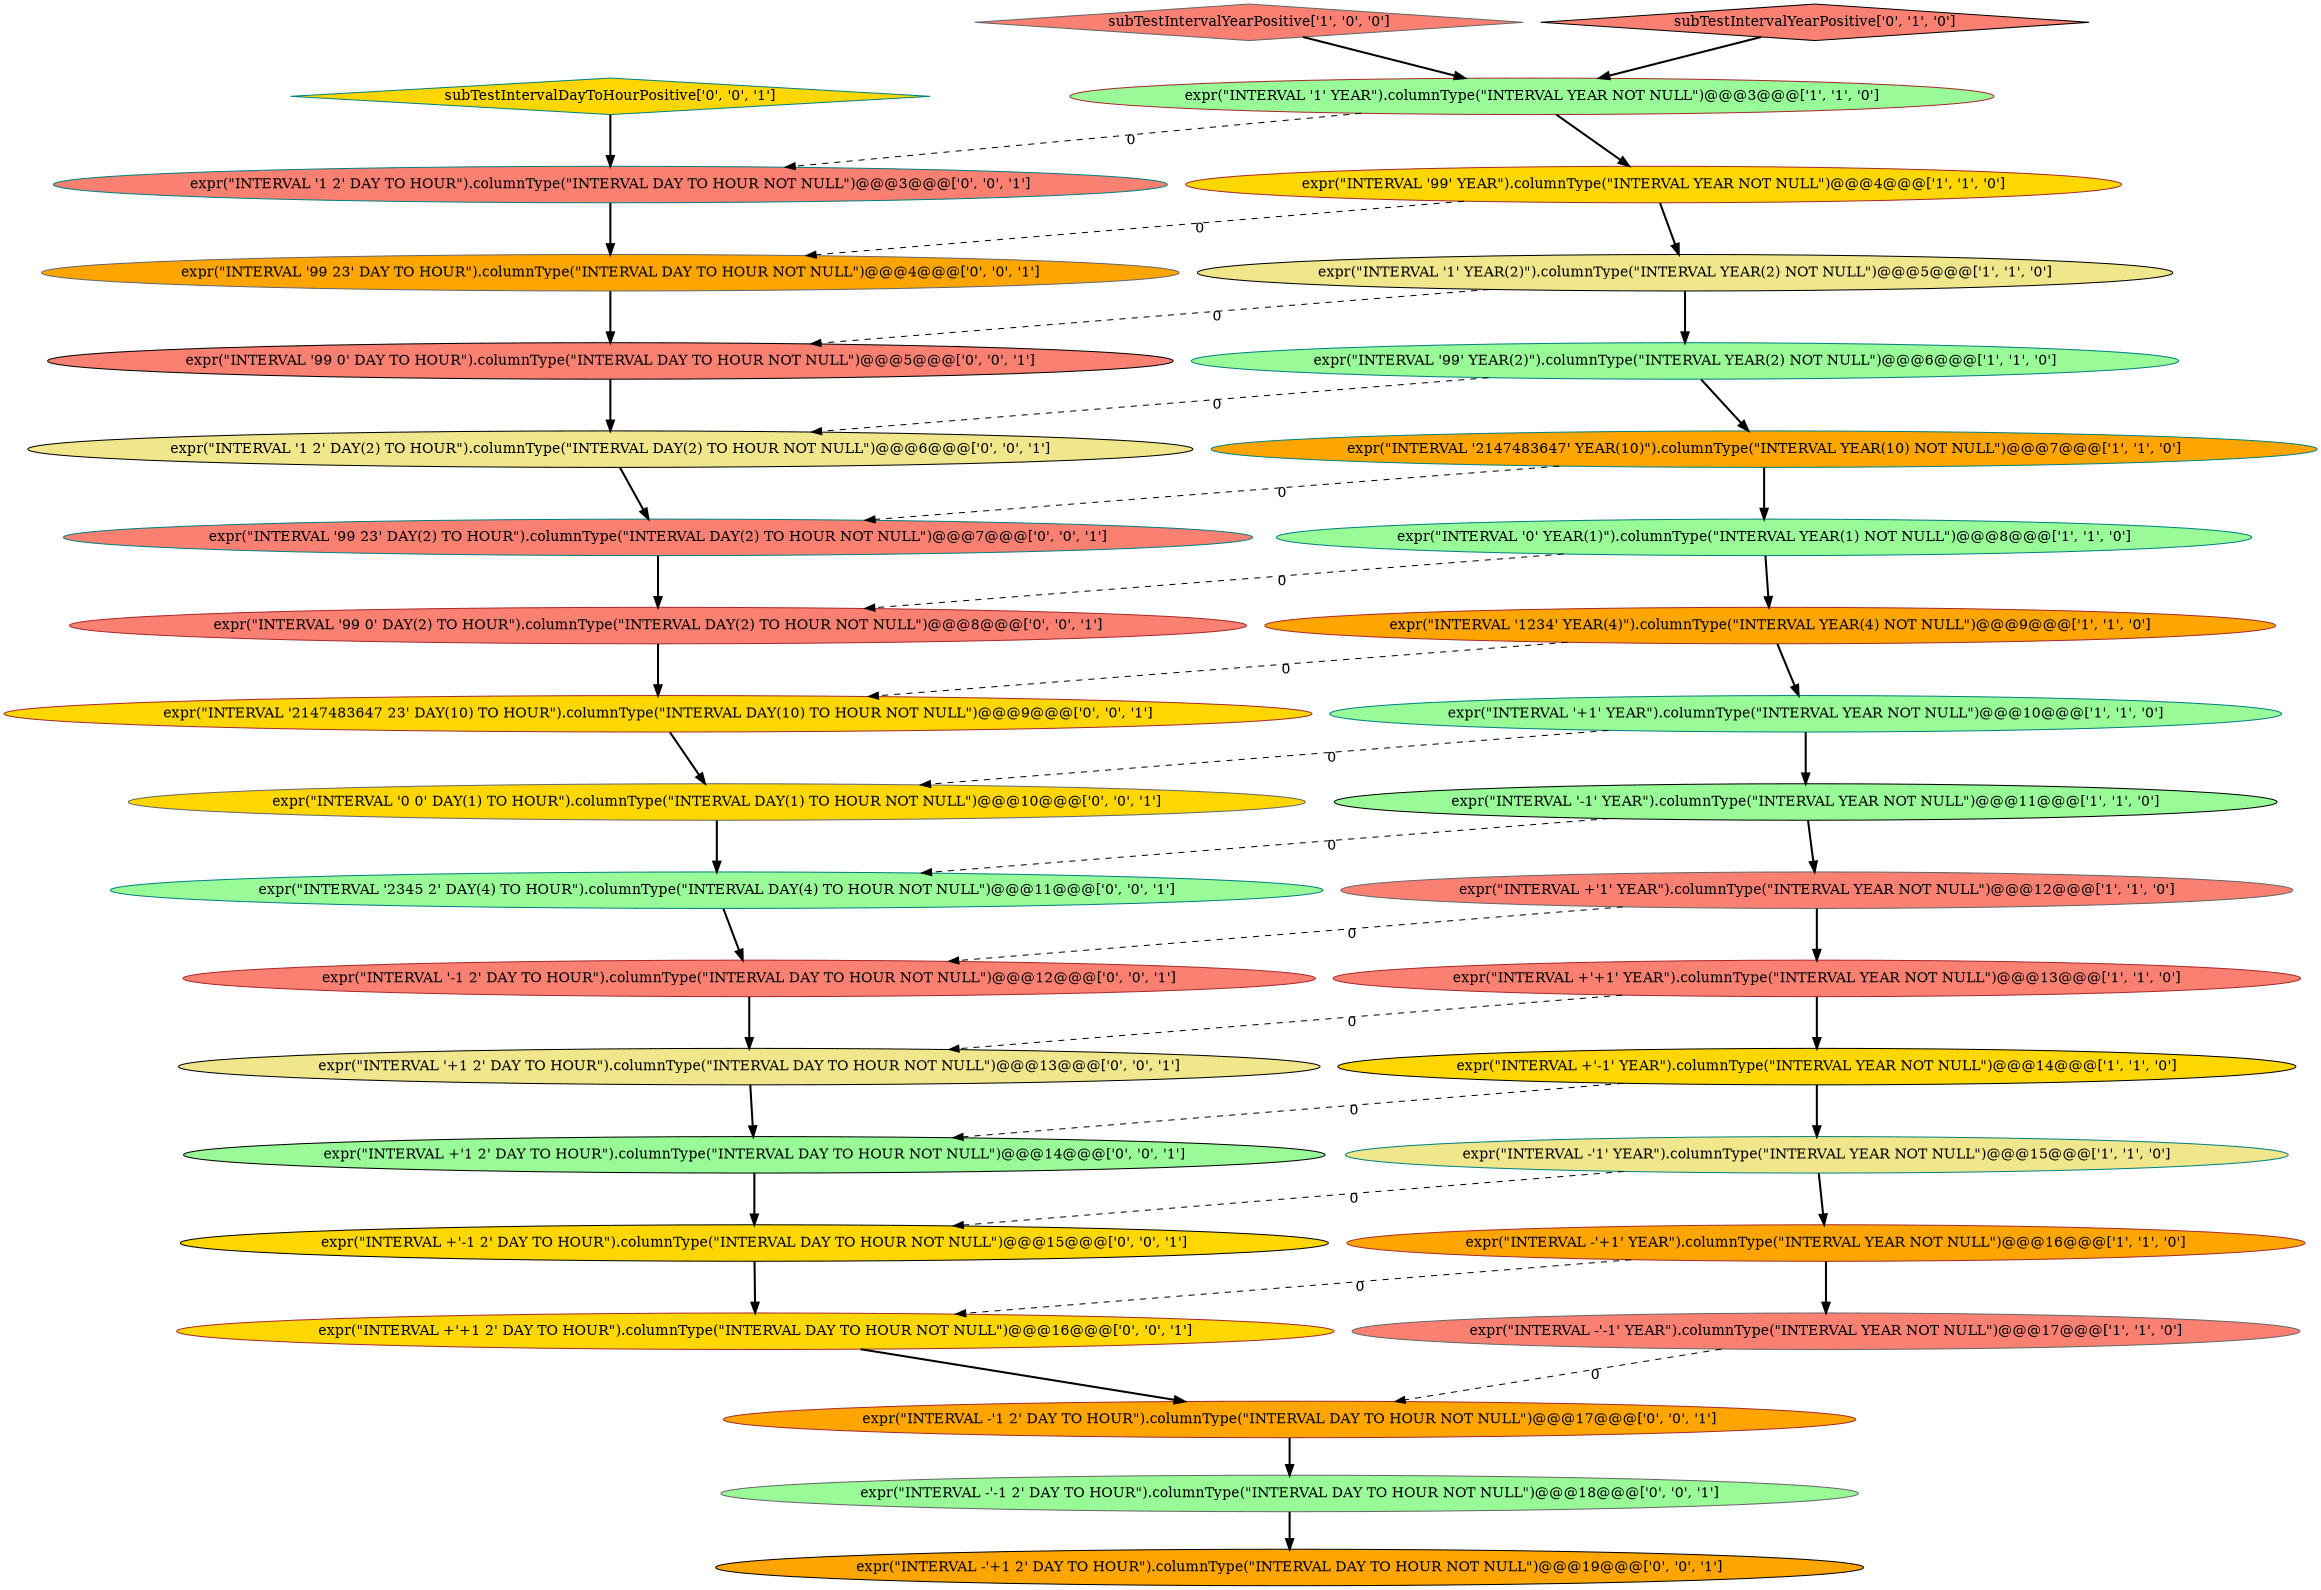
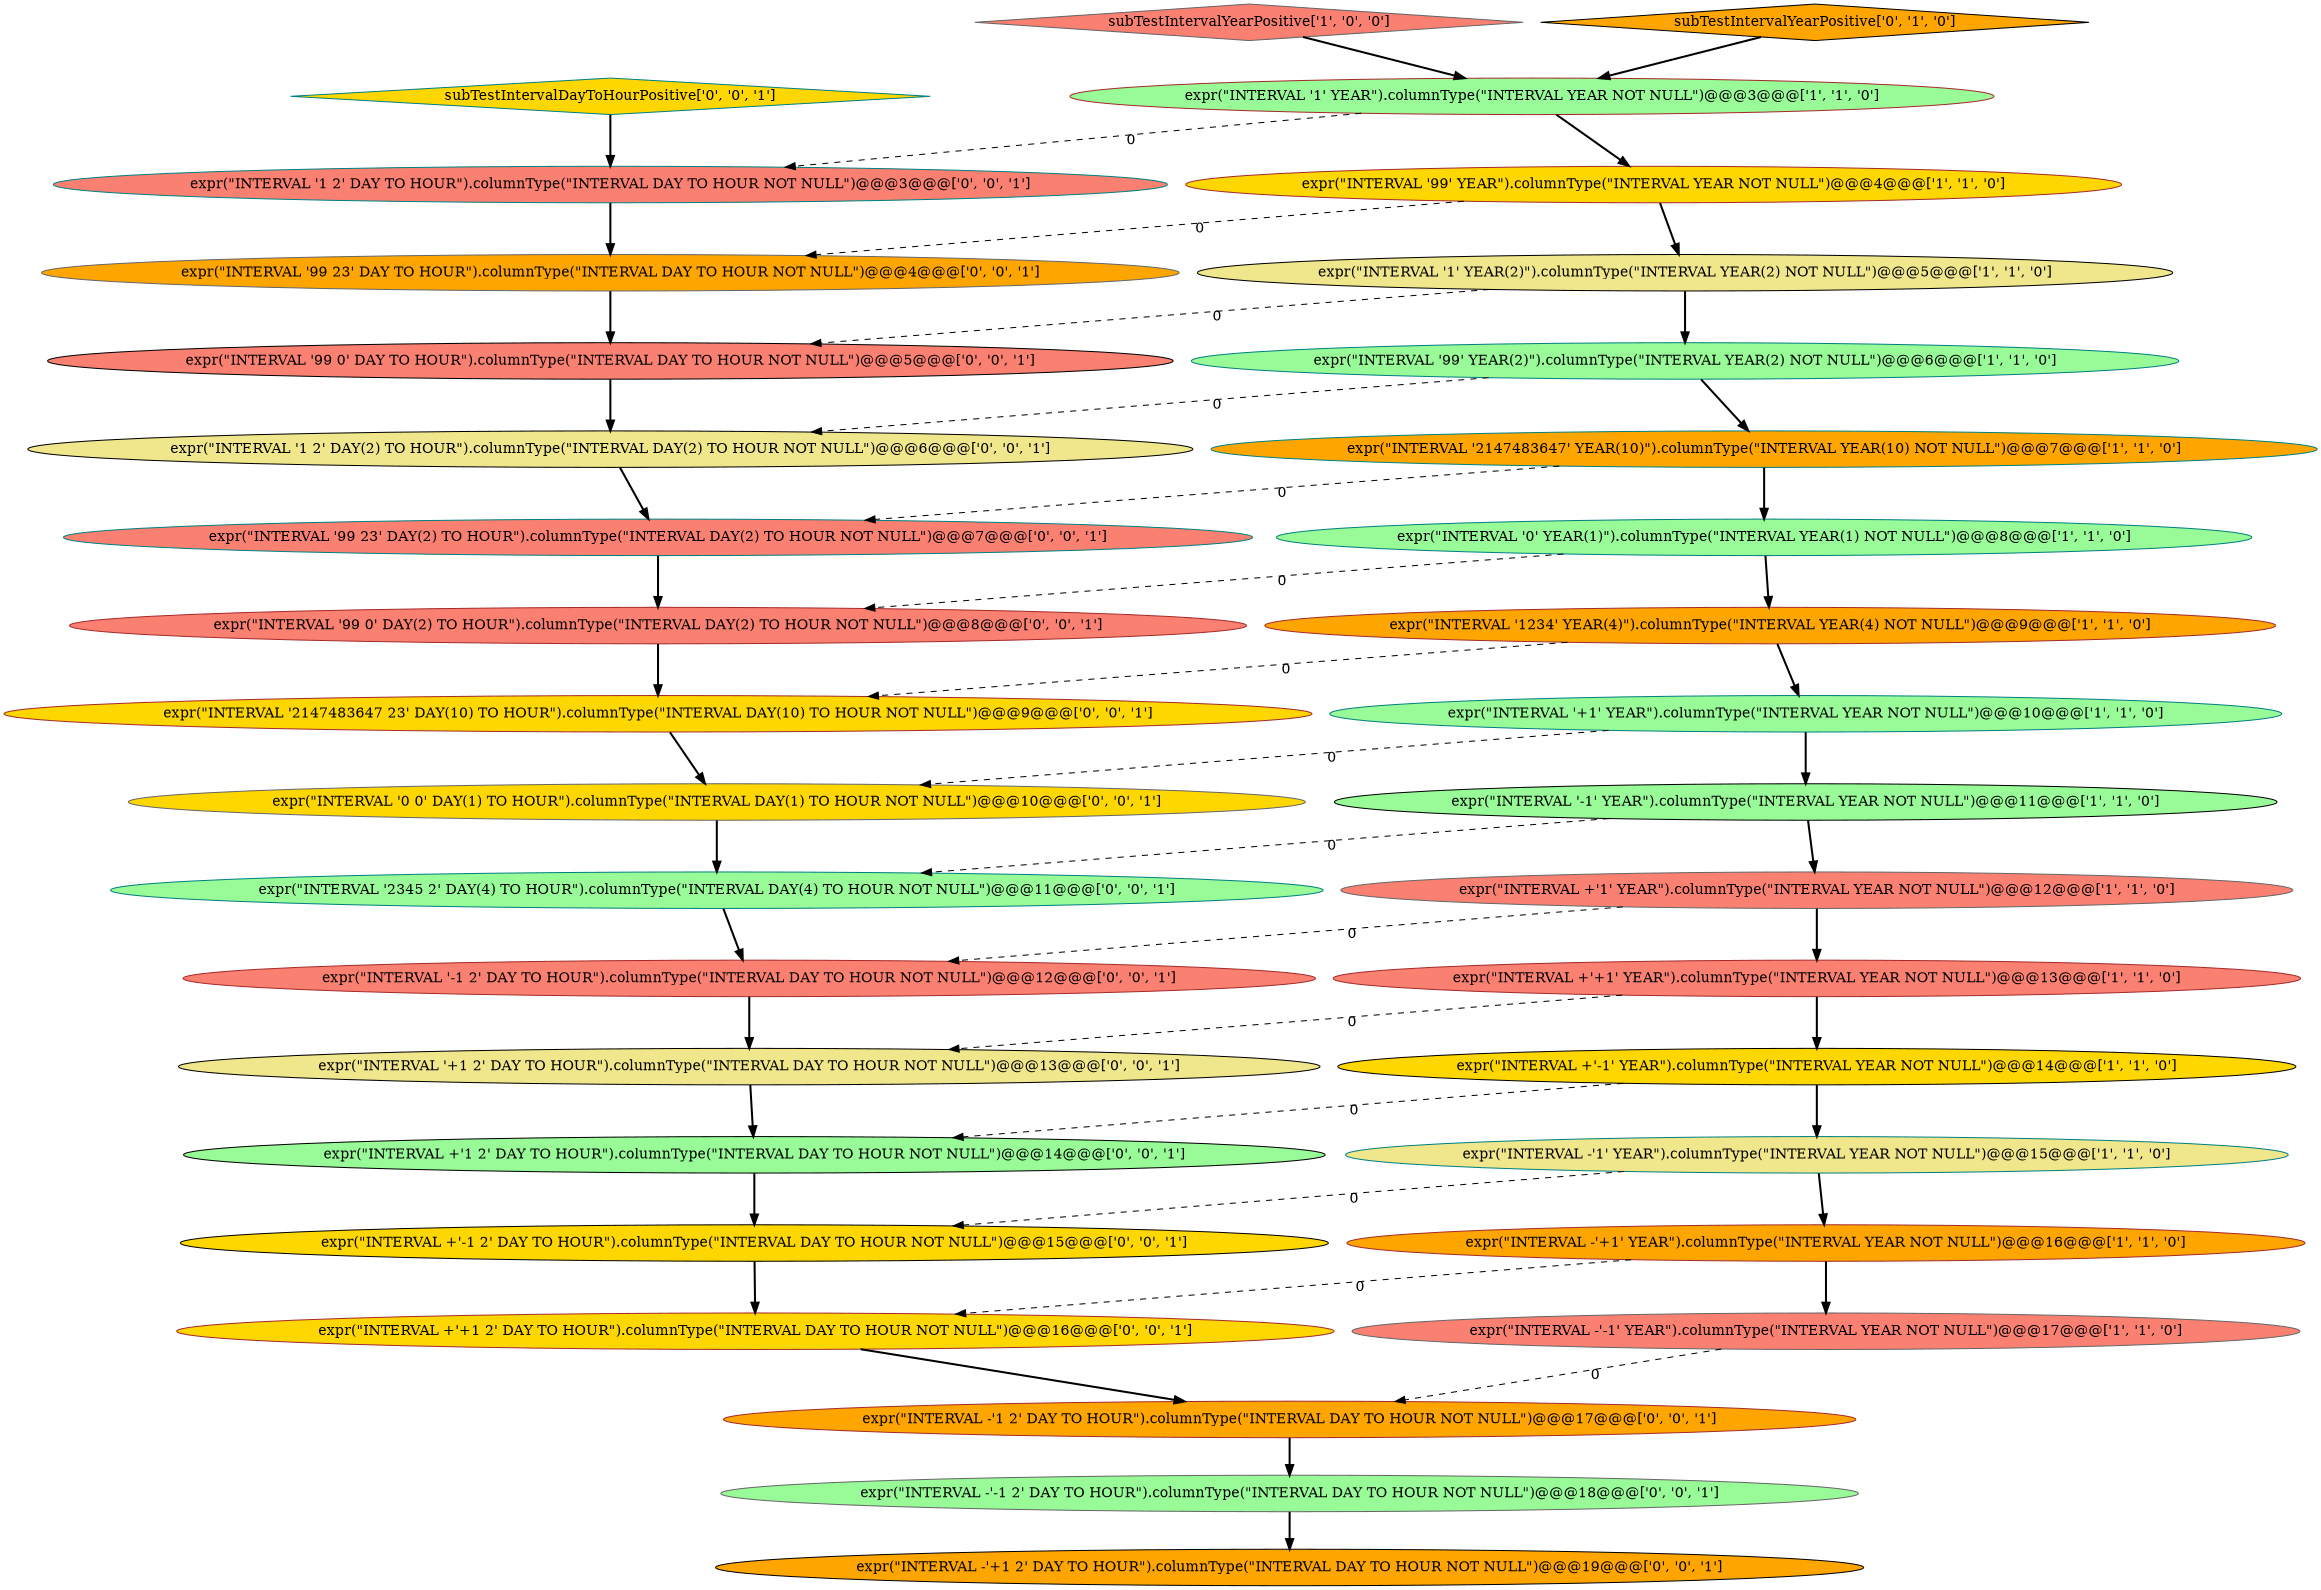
node "subTestIntervalYearPositive['0', '1', '0']": fillcolor salmon -> orange
